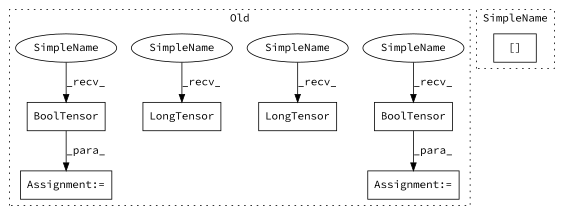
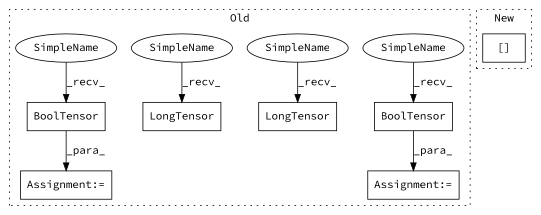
cluster "SimpleName": label "SimpleName" -> "New"
